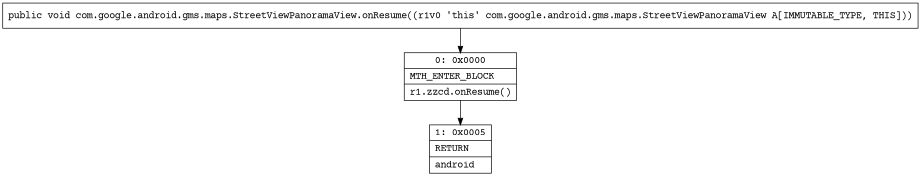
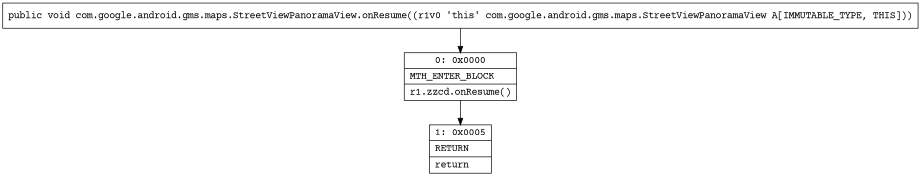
node "1: 0x0005": text "android" -> "return"
